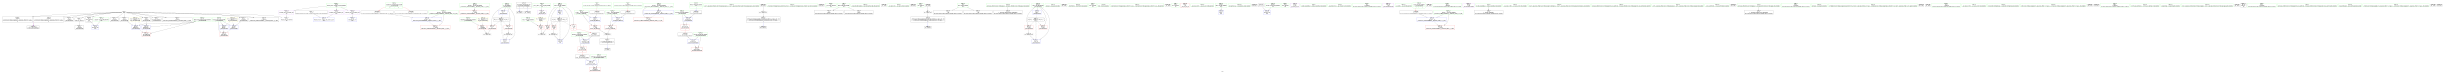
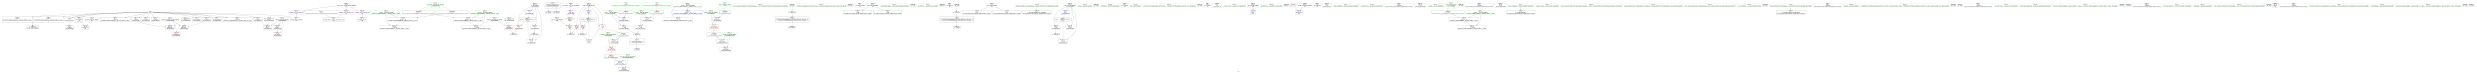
node "NodeID: 82": added
node "NodeID: 152": added
